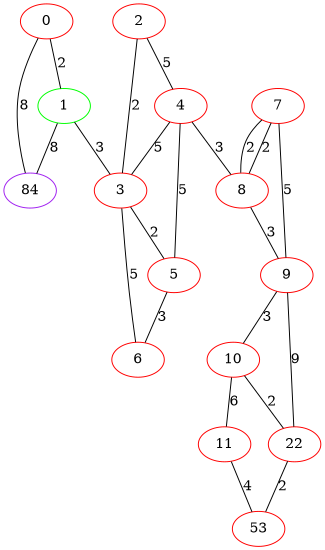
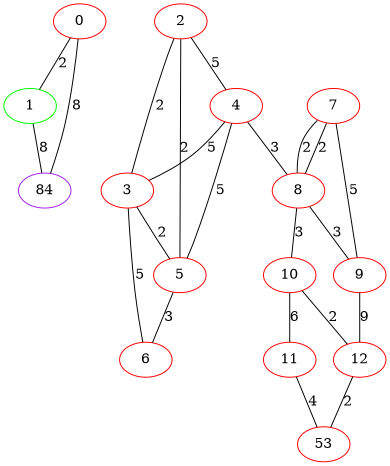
edge "1" -- "3": removed, label "3"
edge "2" -- "5": added, label "2"
edge "9" -- "10": now "8" -- "10"
node "22": label "22" -> "12"
